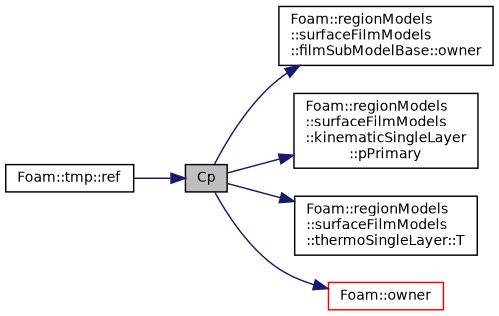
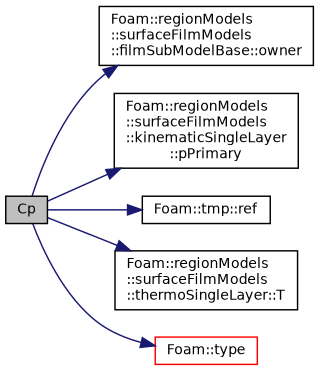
edge "Foam::tmp::ref" -> "Cp": reversed
node "Foam::owner": label "Foam::owner" -> "Foam::type"
